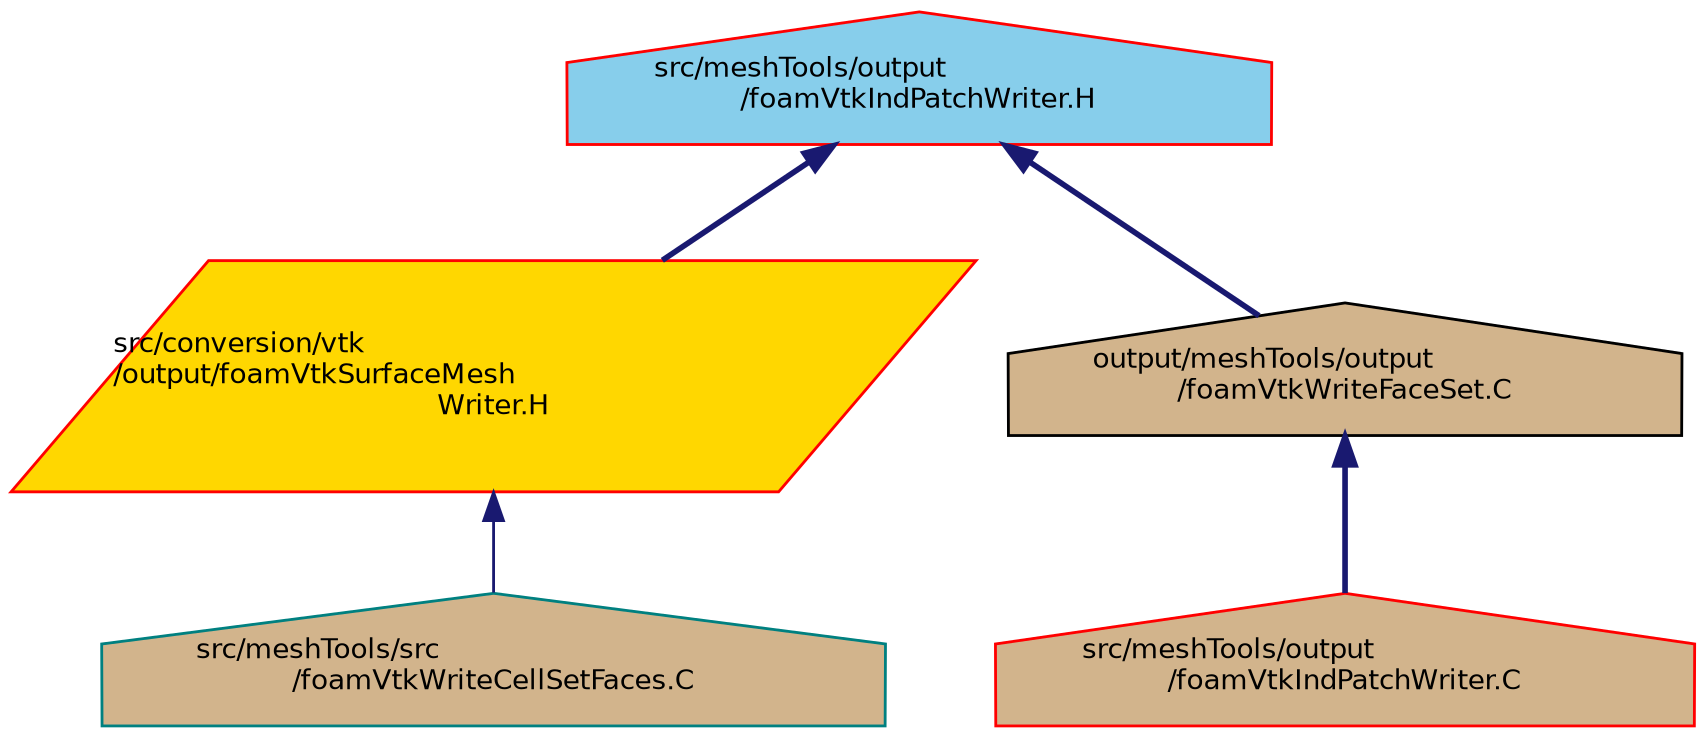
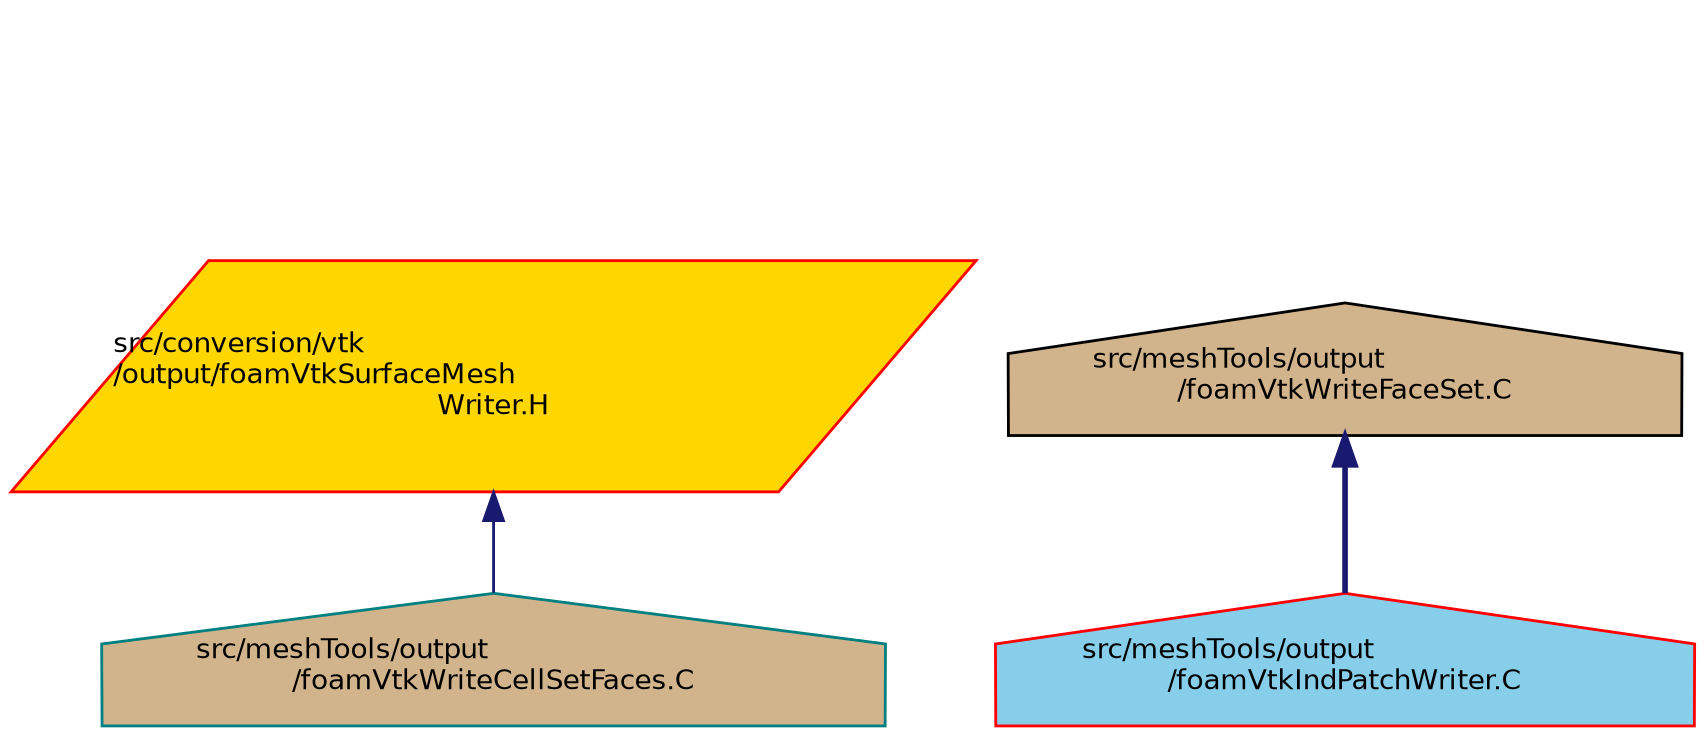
node "src/meshTools/output /foamVtkIndPatchWriter.H": removed
node "output/meshTools/output /foamVtkWriteFaceSet.C": label "output/meshTools/output /foamVtkWriteFaceSet.C" -> "src/meshTools/output /foamVtkWriteFaceSet.C"
node "src/meshTools/src /foamVtkWriteCellSetFaces.C": label "src/meshTools/src /foamVtkWriteCellSetFaces.C" -> "src/meshTools/output /foamVtkWriteCellSetFaces.C"
node "src/meshTools/output /foamVtkIndPatchWriter.C": fillcolor tan -> skyblue
